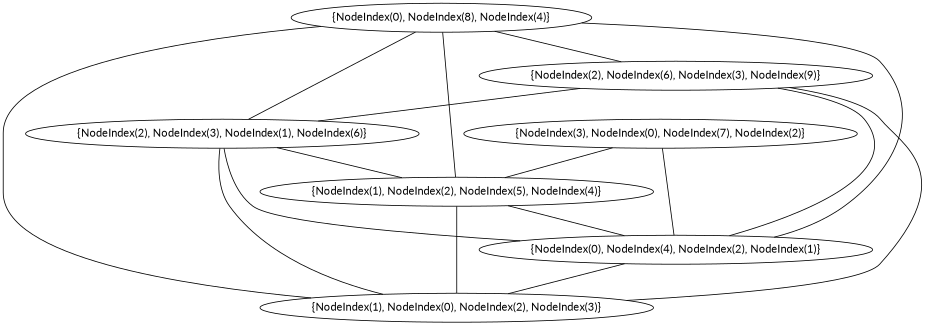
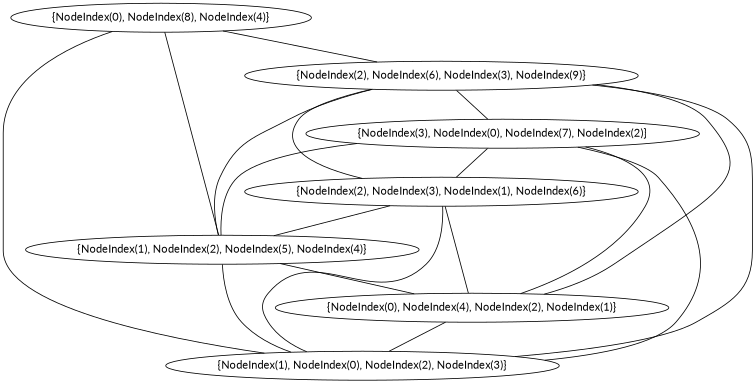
edge "{NodeIndex(0), NodeIndex(8), NodeIndex(4)}" -- "{NodeIndex(0), NodeIndex(4), NodeIndex(2), NodeIndex(1)}": removed
edge "{NodeIndex(0), NodeIndex(8), NodeIndex(4)}" -- "{NodeIndex(2), NodeIndex(3), NodeIndex(1), NodeIndex(6)}": now "{NodeIndex(3), NodeIndex(0), NodeIndex(7), NodeIndex(2)}" -- "{NodeIndex(2), NodeIndex(3), NodeIndex(1), NodeIndex(6)}"
edge "{NodeIndex(2), NodeIndex(6), NodeIndex(3), NodeIndex(9)}" -- "{NodeIndex(3), NodeIndex(0), NodeIndex(7), NodeIndex(2)}": added
edge "{NodeIndex(2), NodeIndex(6), NodeIndex(3), NodeIndex(9)}" -- "{NodeIndex(1), NodeIndex(2), NodeIndex(5), NodeIndex(4)}": added
edge "{NodeIndex(3), NodeIndex(0), NodeIndex(7), NodeIndex(2)}" -- "{NodeIndex(1), NodeIndex(0), NodeIndex(2), NodeIndex(3)}": added
